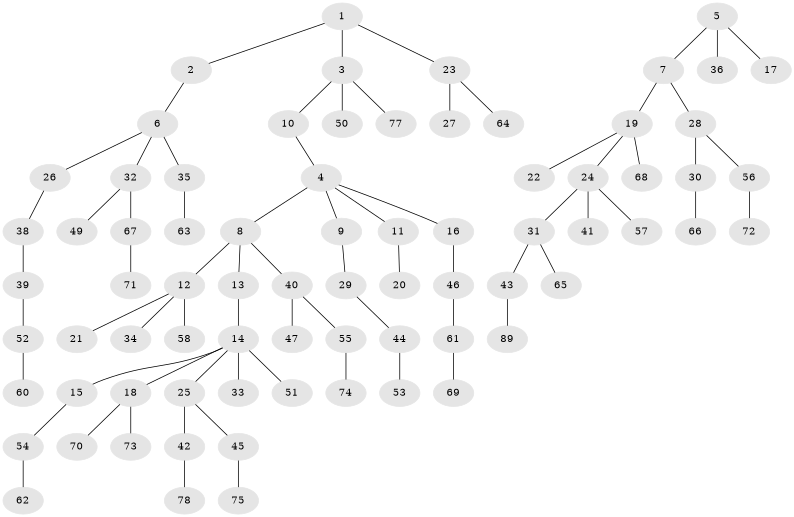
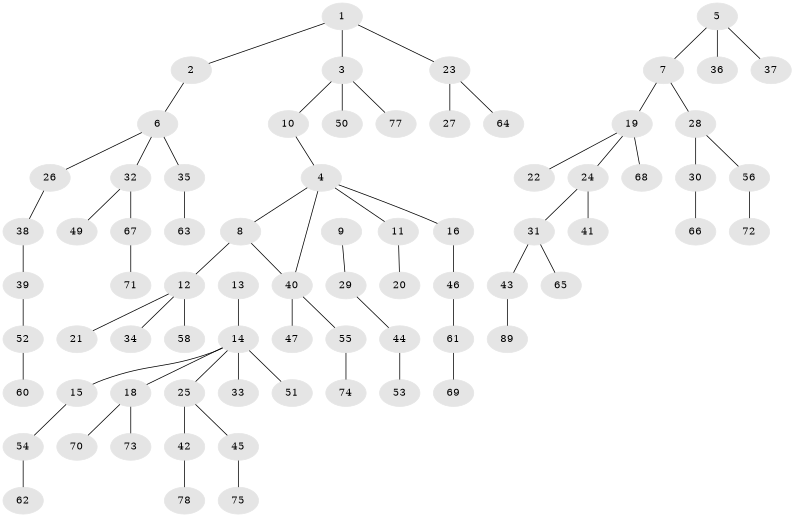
node "17": label "17" -> "37"
edge "4" -- "9": now "4" -- "40"
node "57": removed
edge "8" -- "13": removed
